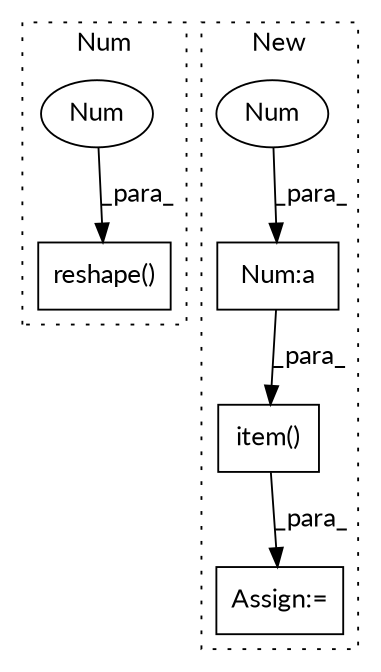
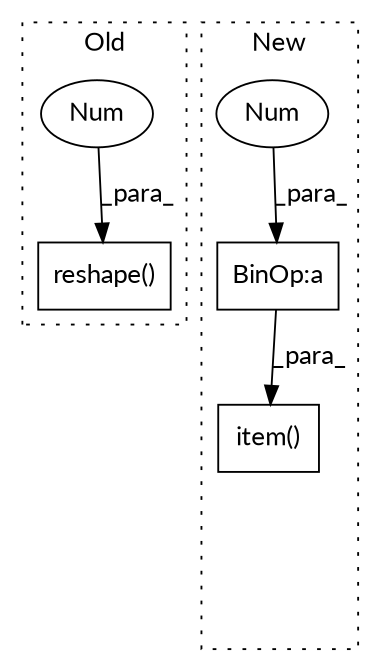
cluster "Num": label "Num" -> "Old"
node "Num:a": label "Num:a" -> "BinOp:a"
node "Assign:=": removed
